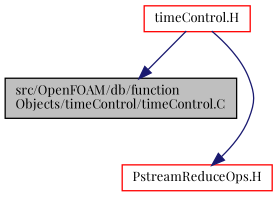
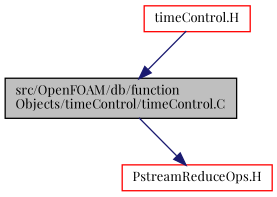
edge "timeControl.H" -> "PstreamReduceOps.H": now "src/OpenFOAM/db/function Objects/timeControl/timeControl.C" -> "PstreamReduceOps.H"
